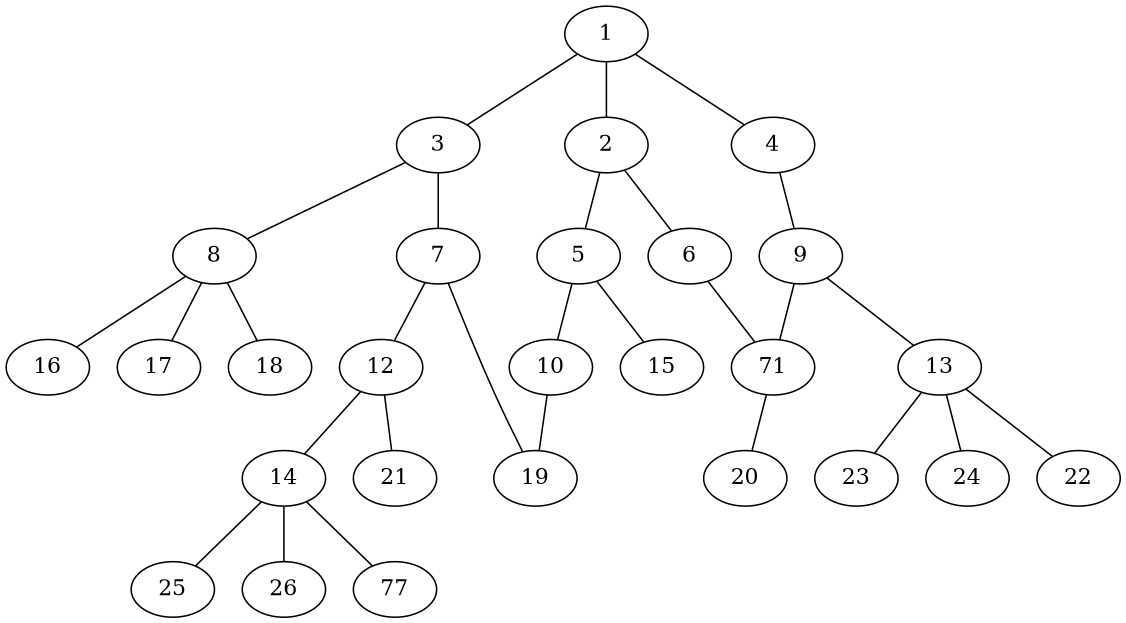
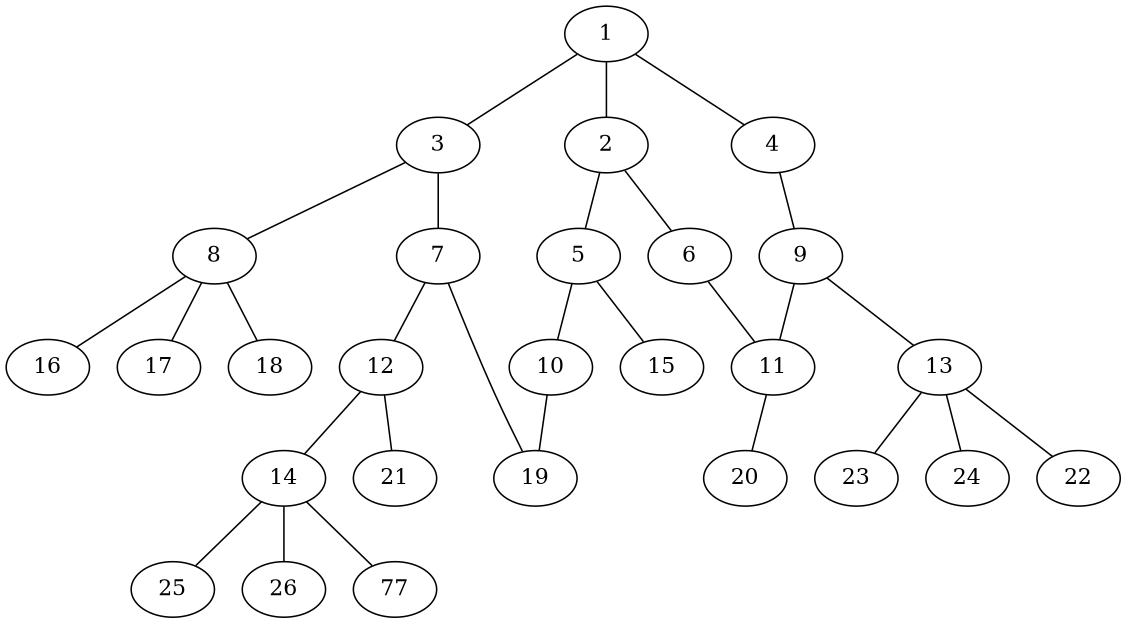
node "71": label "71" -> "11"
